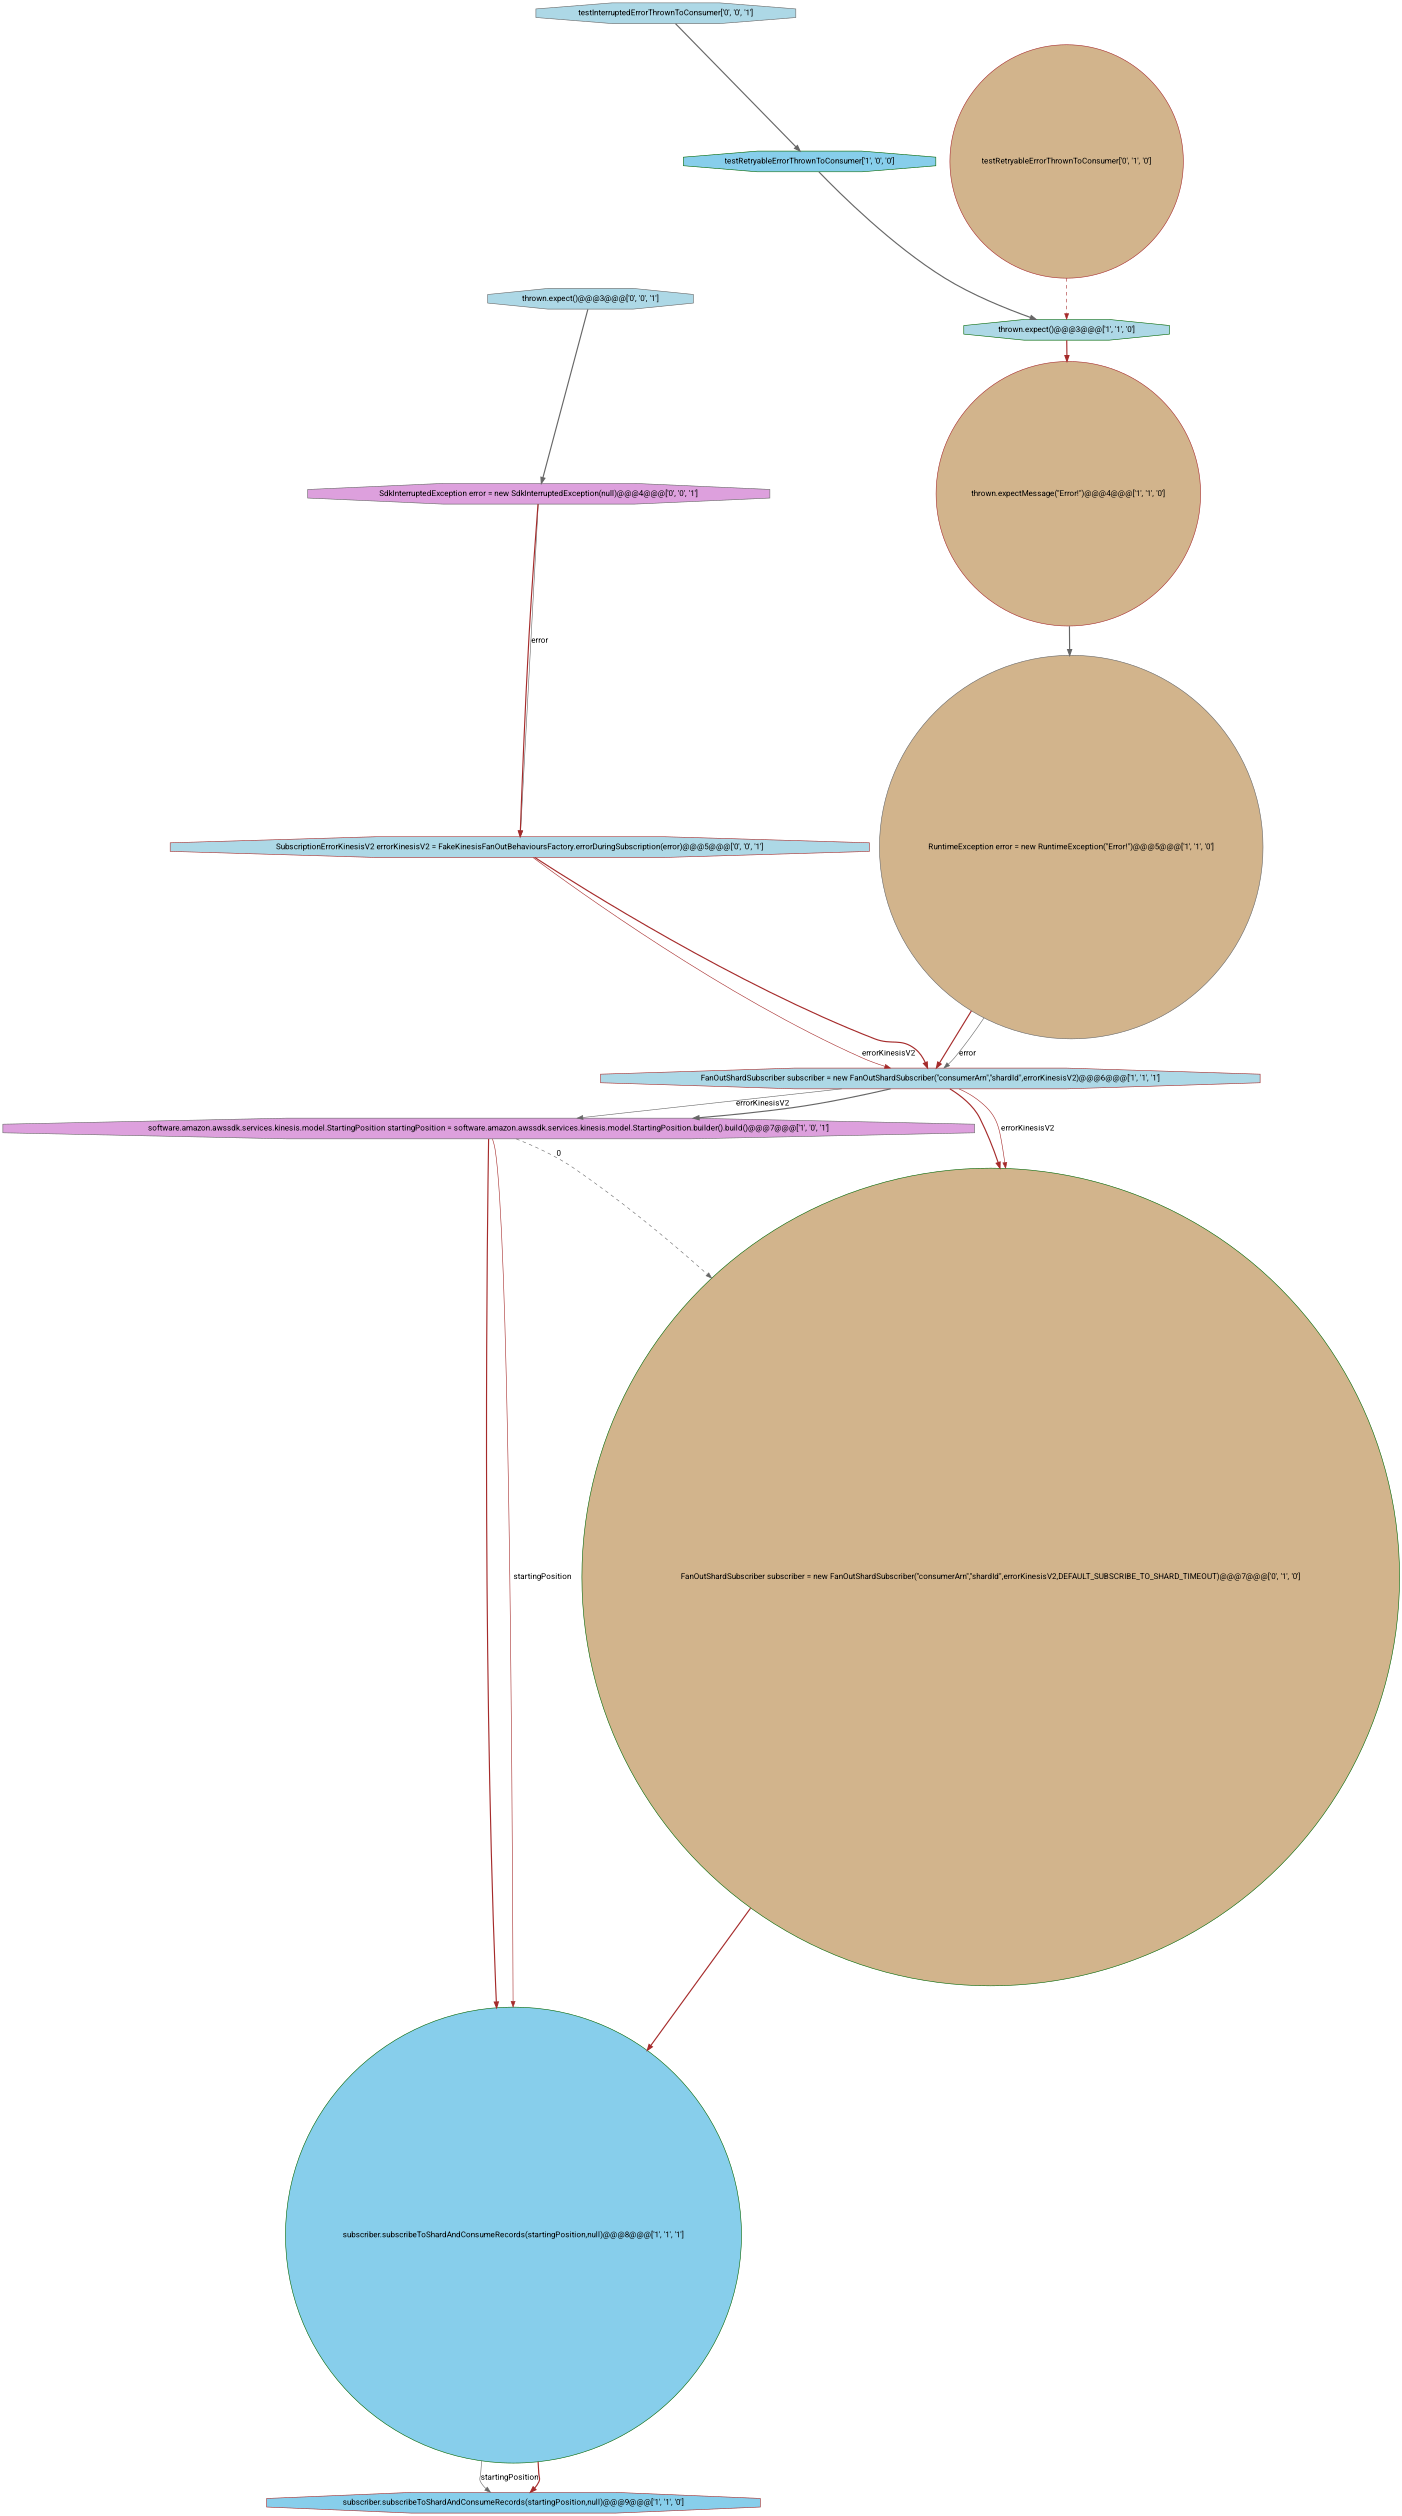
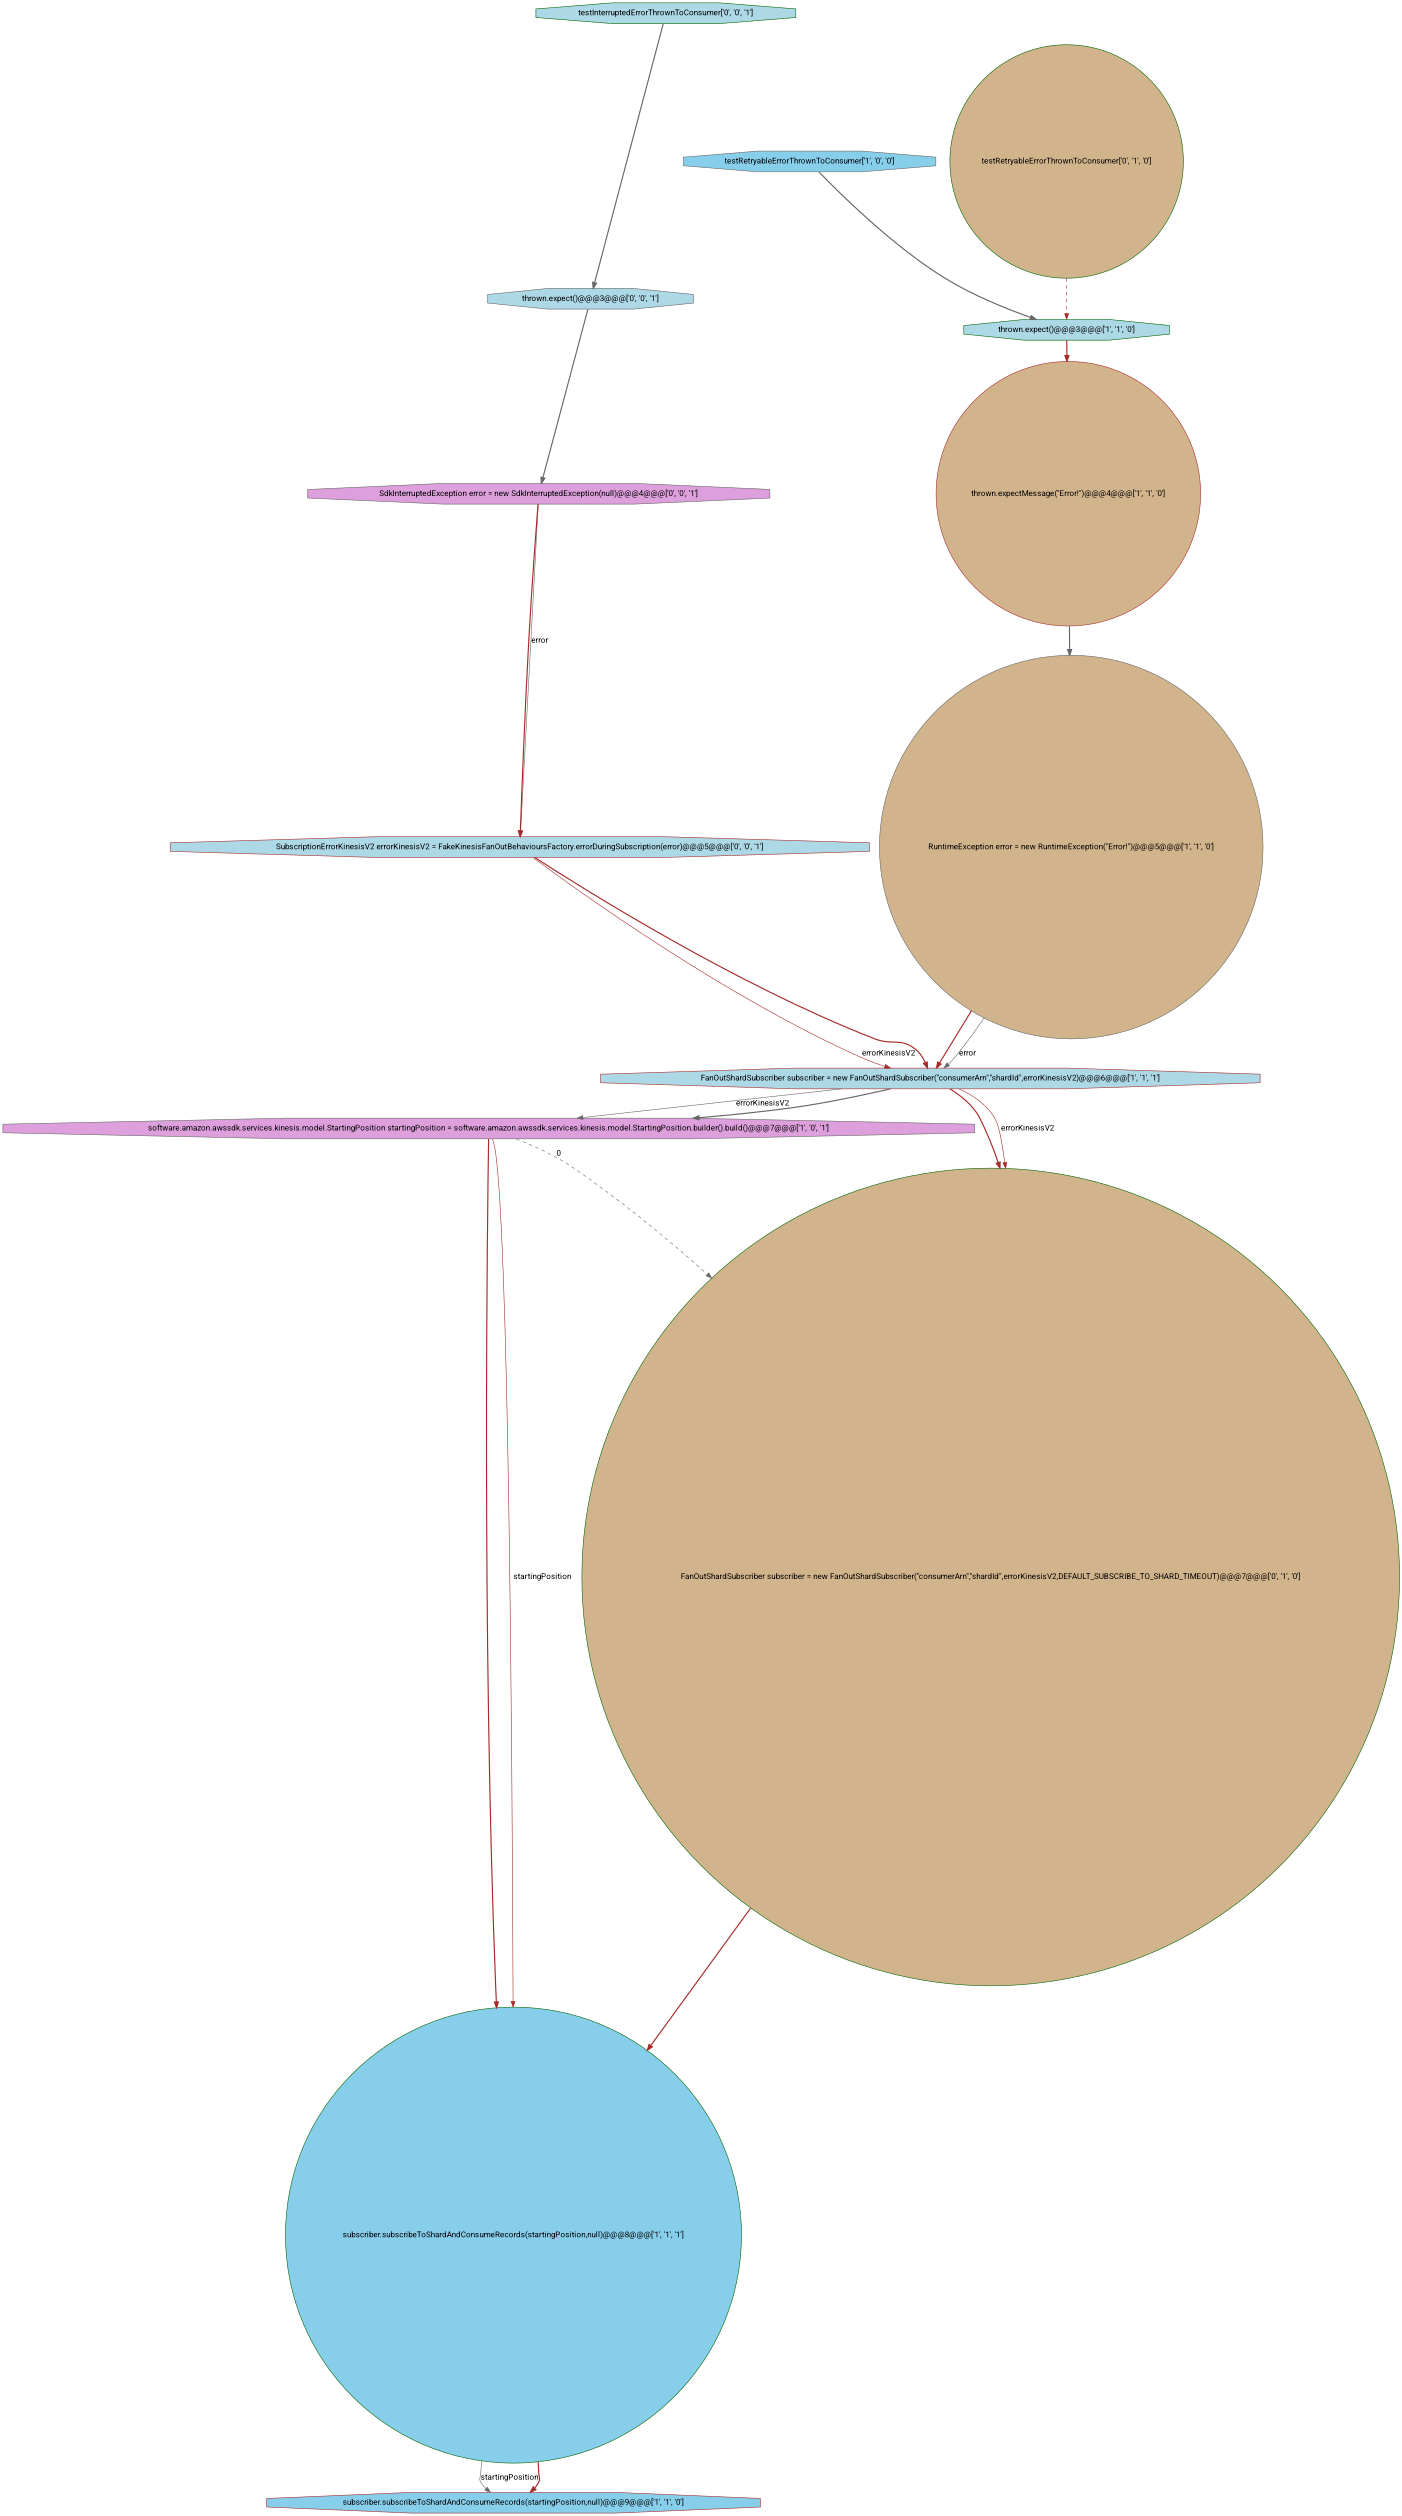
node "testInterruptedErrorThrownToConsumer['0', '0', '1']": color gray40 -> darkgreen
edge "testInterruptedErrorThrownToConsumer['0', '0', '1']" -> "testRetryableErrorThrownToConsumer['1', '0', '0']": now "testInterruptedErrorThrownToConsumer['0', '0', '1']" -> "thrown.expect()@@@3@@@['0', '0', '1']"
node "testRetryableErrorThrownToConsumer['1', '0', '0']": color darkgreen -> gray40
node "testRetryableErrorThrownToConsumer['0', '1', '0']": color brown -> darkgreen
